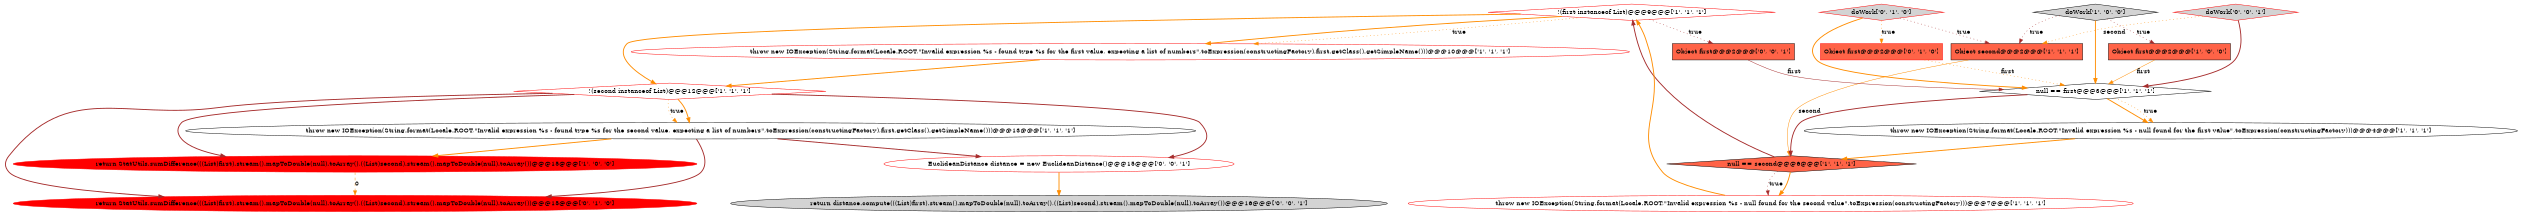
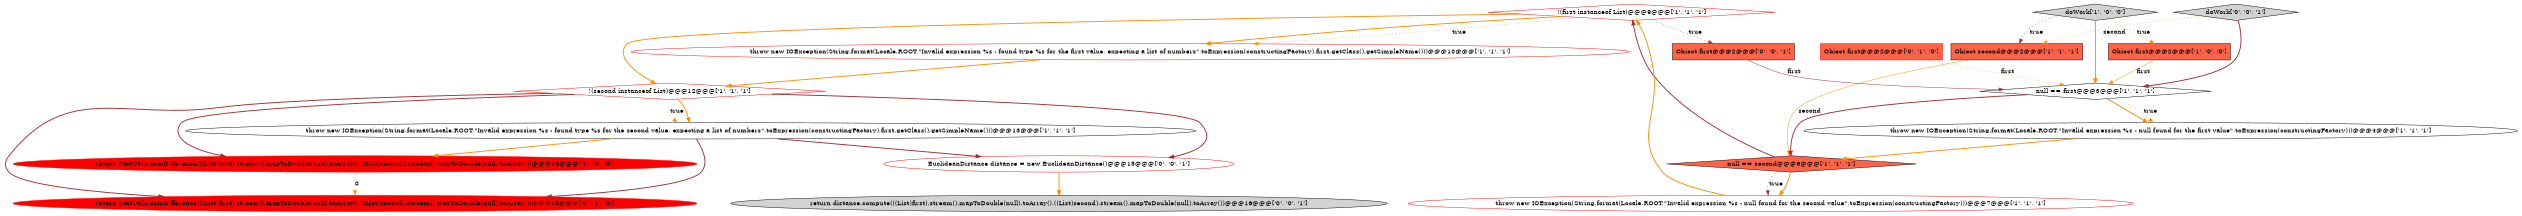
node "doWork['0', '1', '0']": removed
node "doWork['0', '0', '1']": color red -> black
edge "doWork['1', '0', '0']" -> "Object first@@@2@@@['1', '0', '0']": color brown -> darkorange
